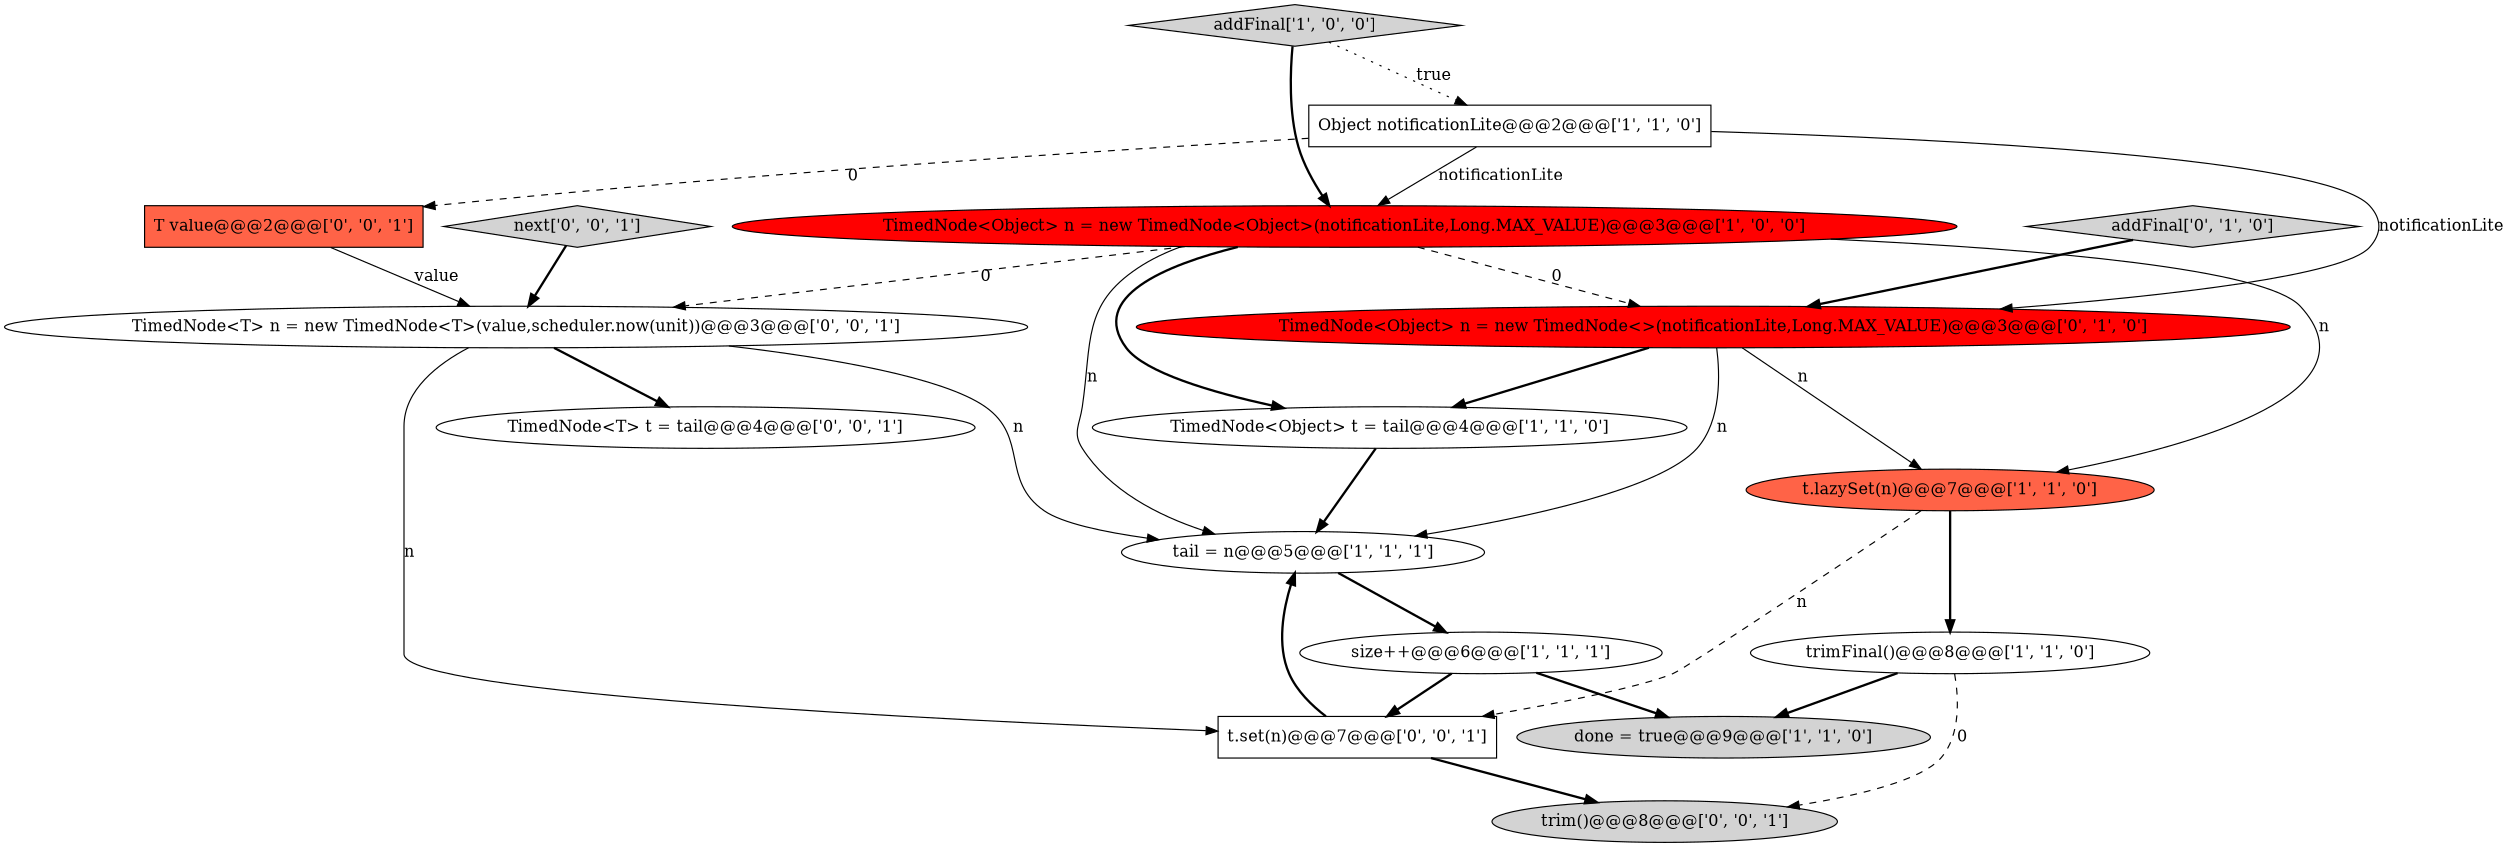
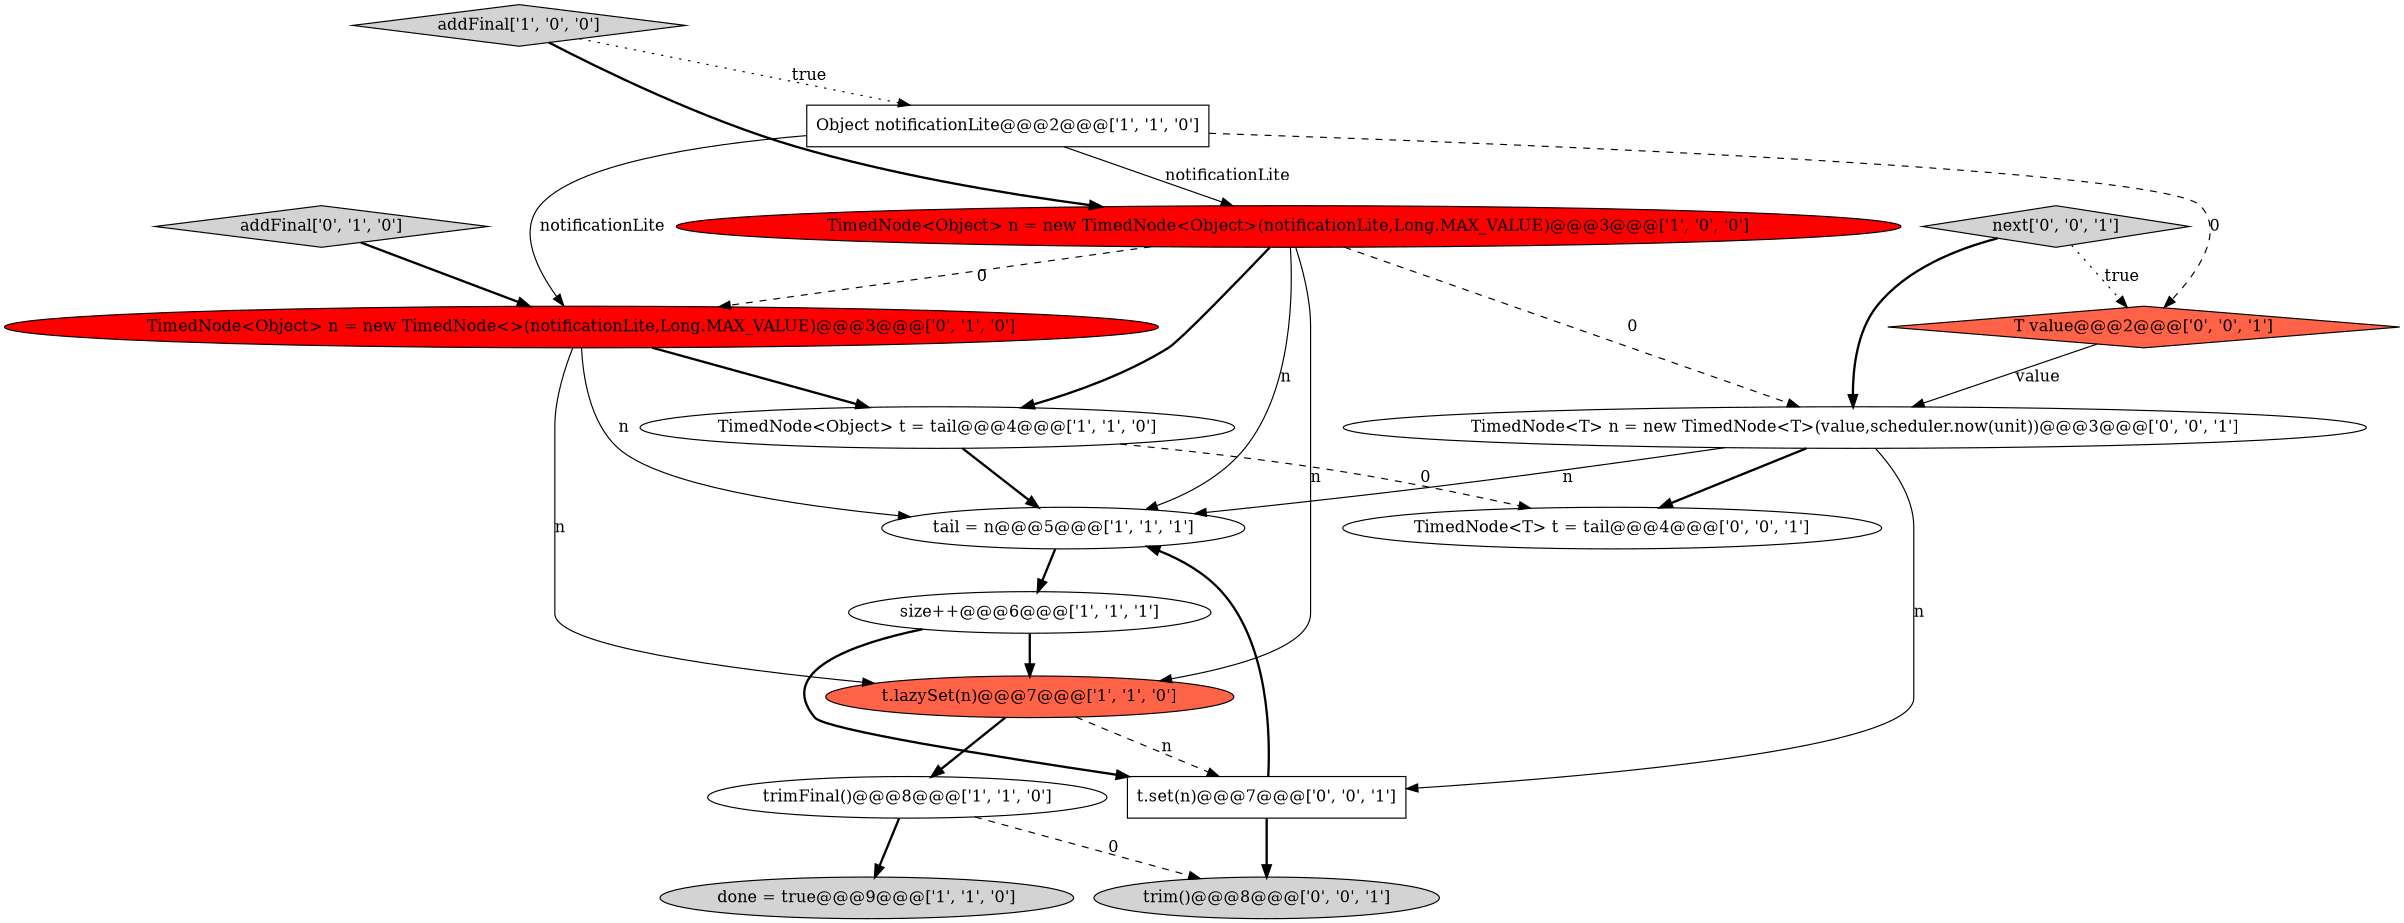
node "T value@@@2@@@['0', '0', '1']": shape box -> diamond
edge "next['0', '0', '1']" -> "T value@@@2@@@['0', '0', '1']": added, label "true"
edge "TimedNode<Object> t = tail@@@4@@@['1', '1', '0']" -> "TimedNode<T> t = tail@@@4@@@['0', '0', '1']": added, label "0"
edge "size++@@@6@@@['1', '1', '1']" -> "done = true@@@9@@@['1', '1', '0']": now "size++@@@6@@@['1', '1', '1']" -> "t.lazySet(n)@@@7@@@['1', '1', '0']"
